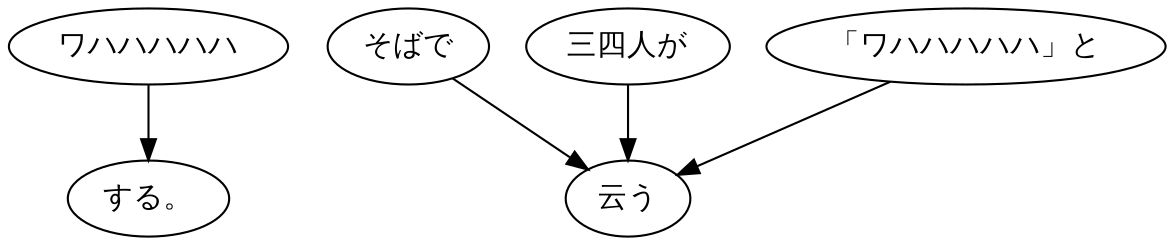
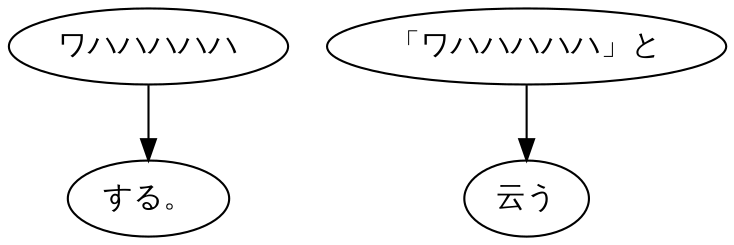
node "そばで": removed
node "三四人が": removed
